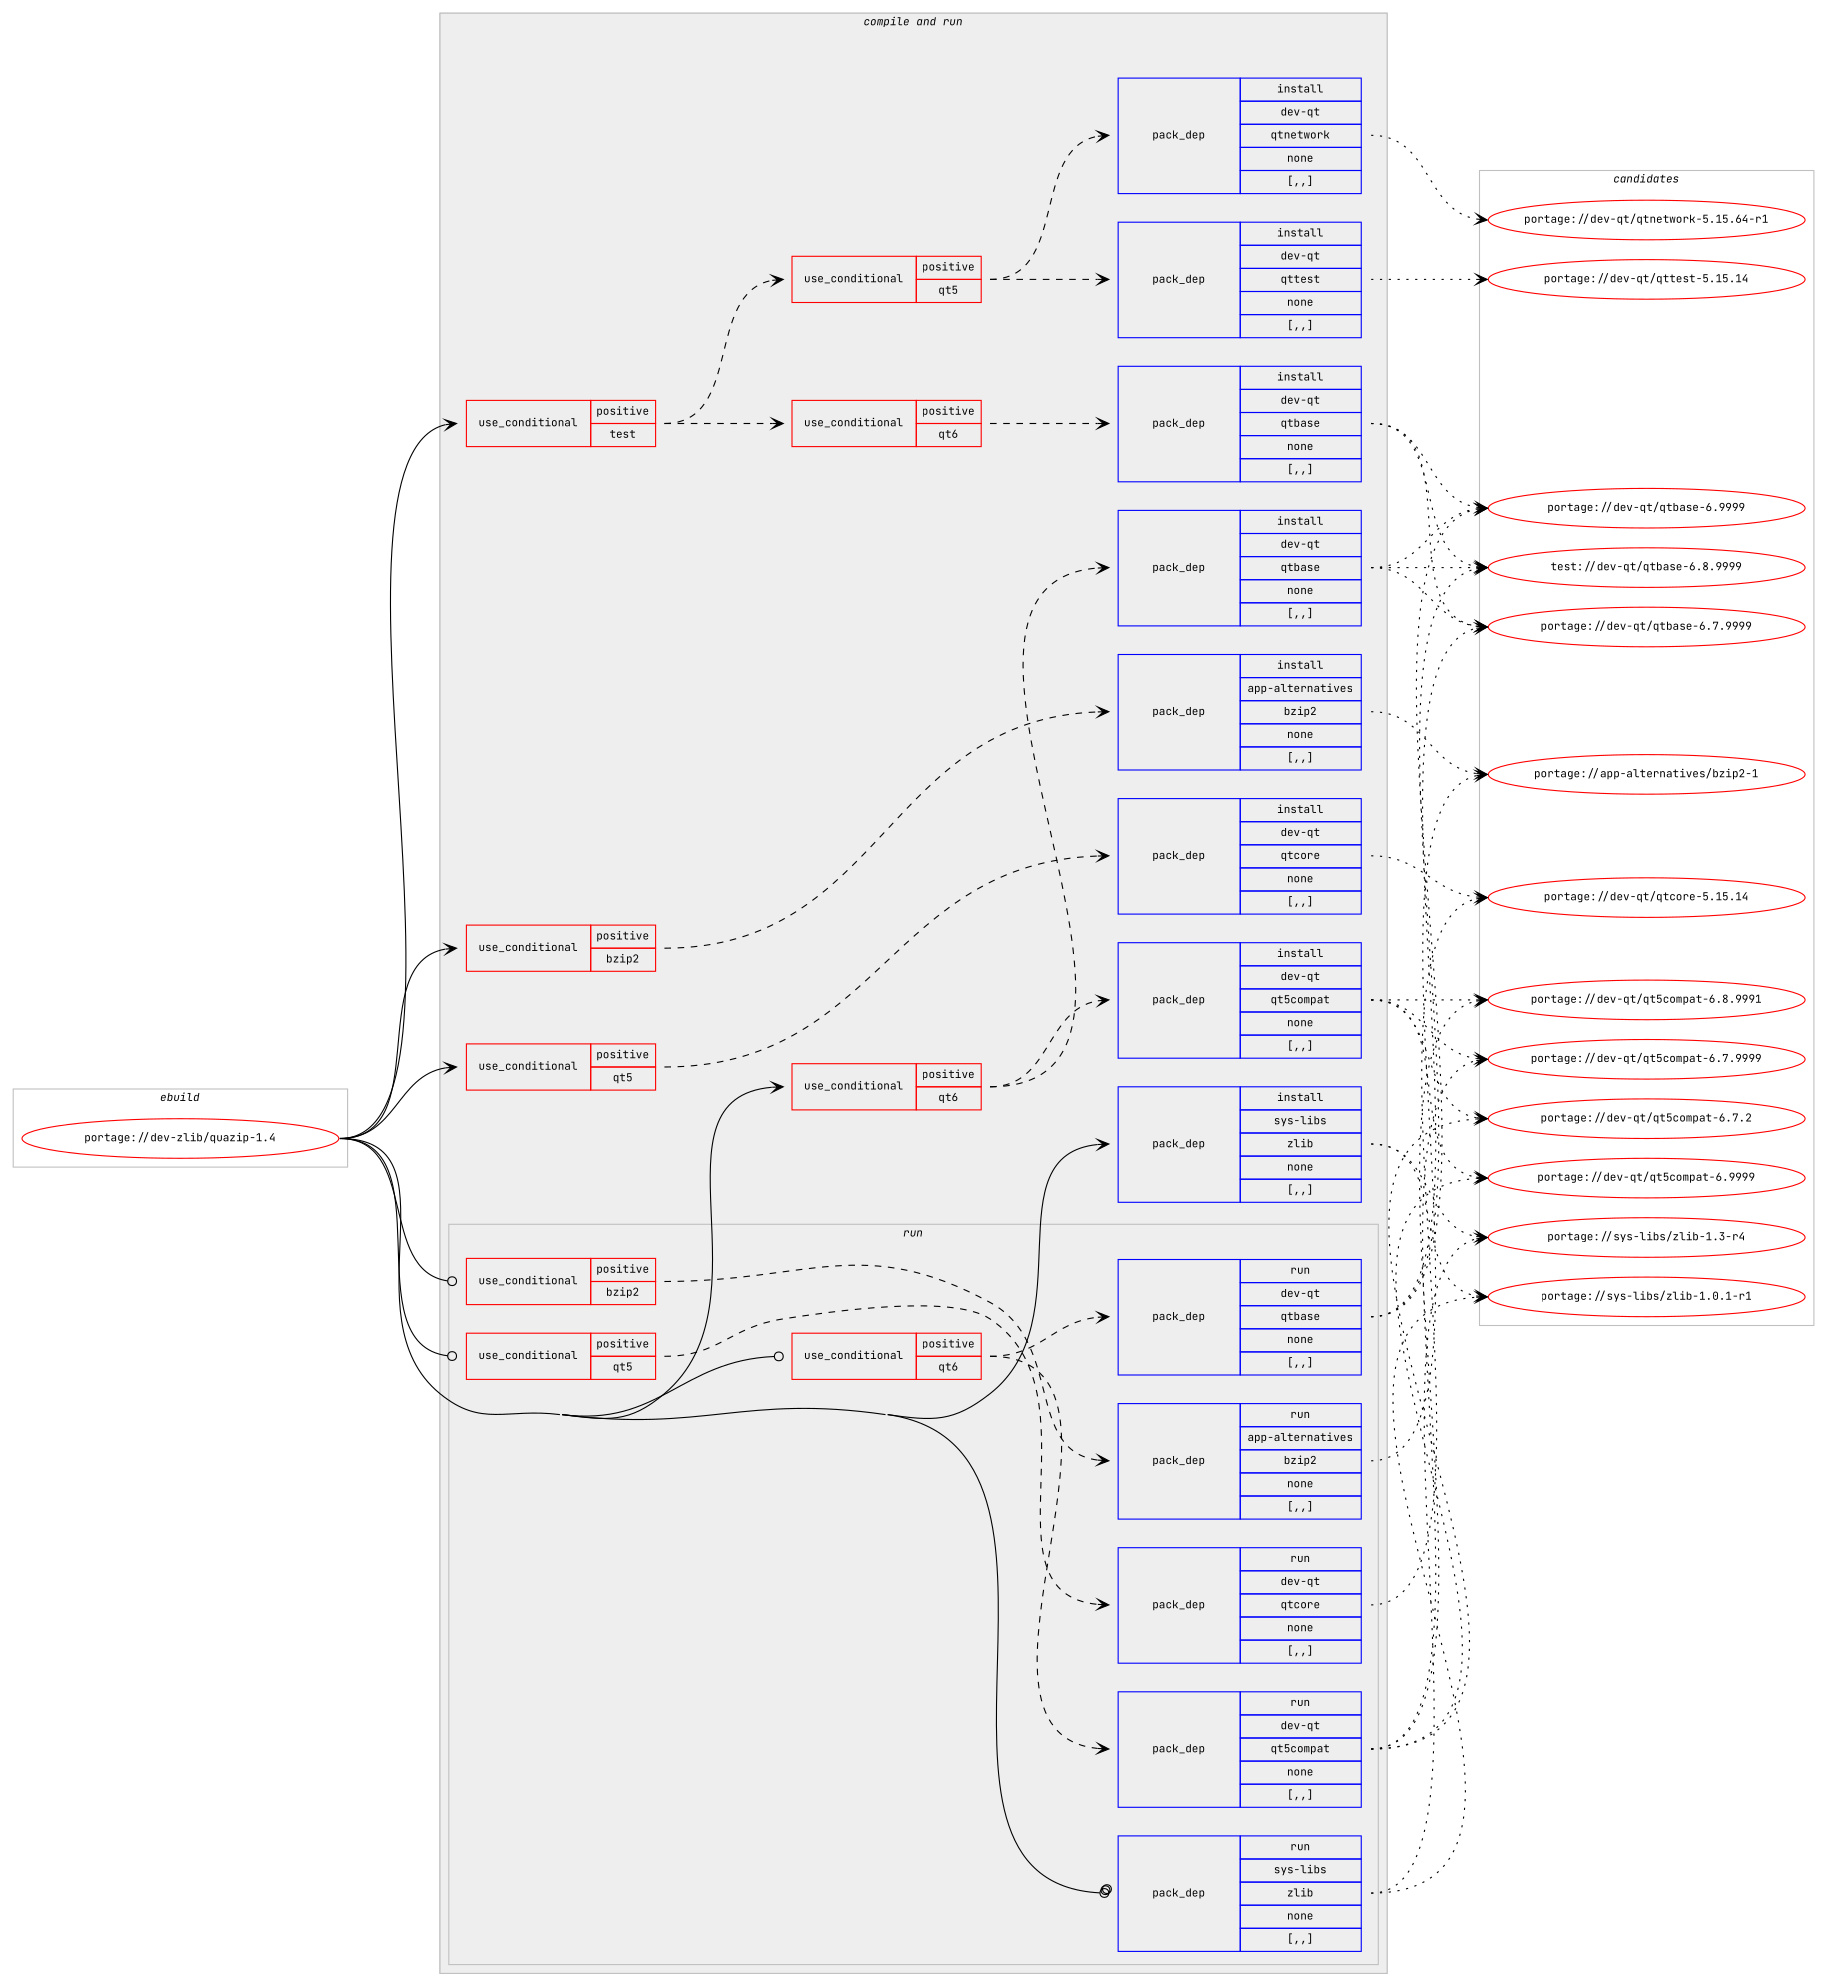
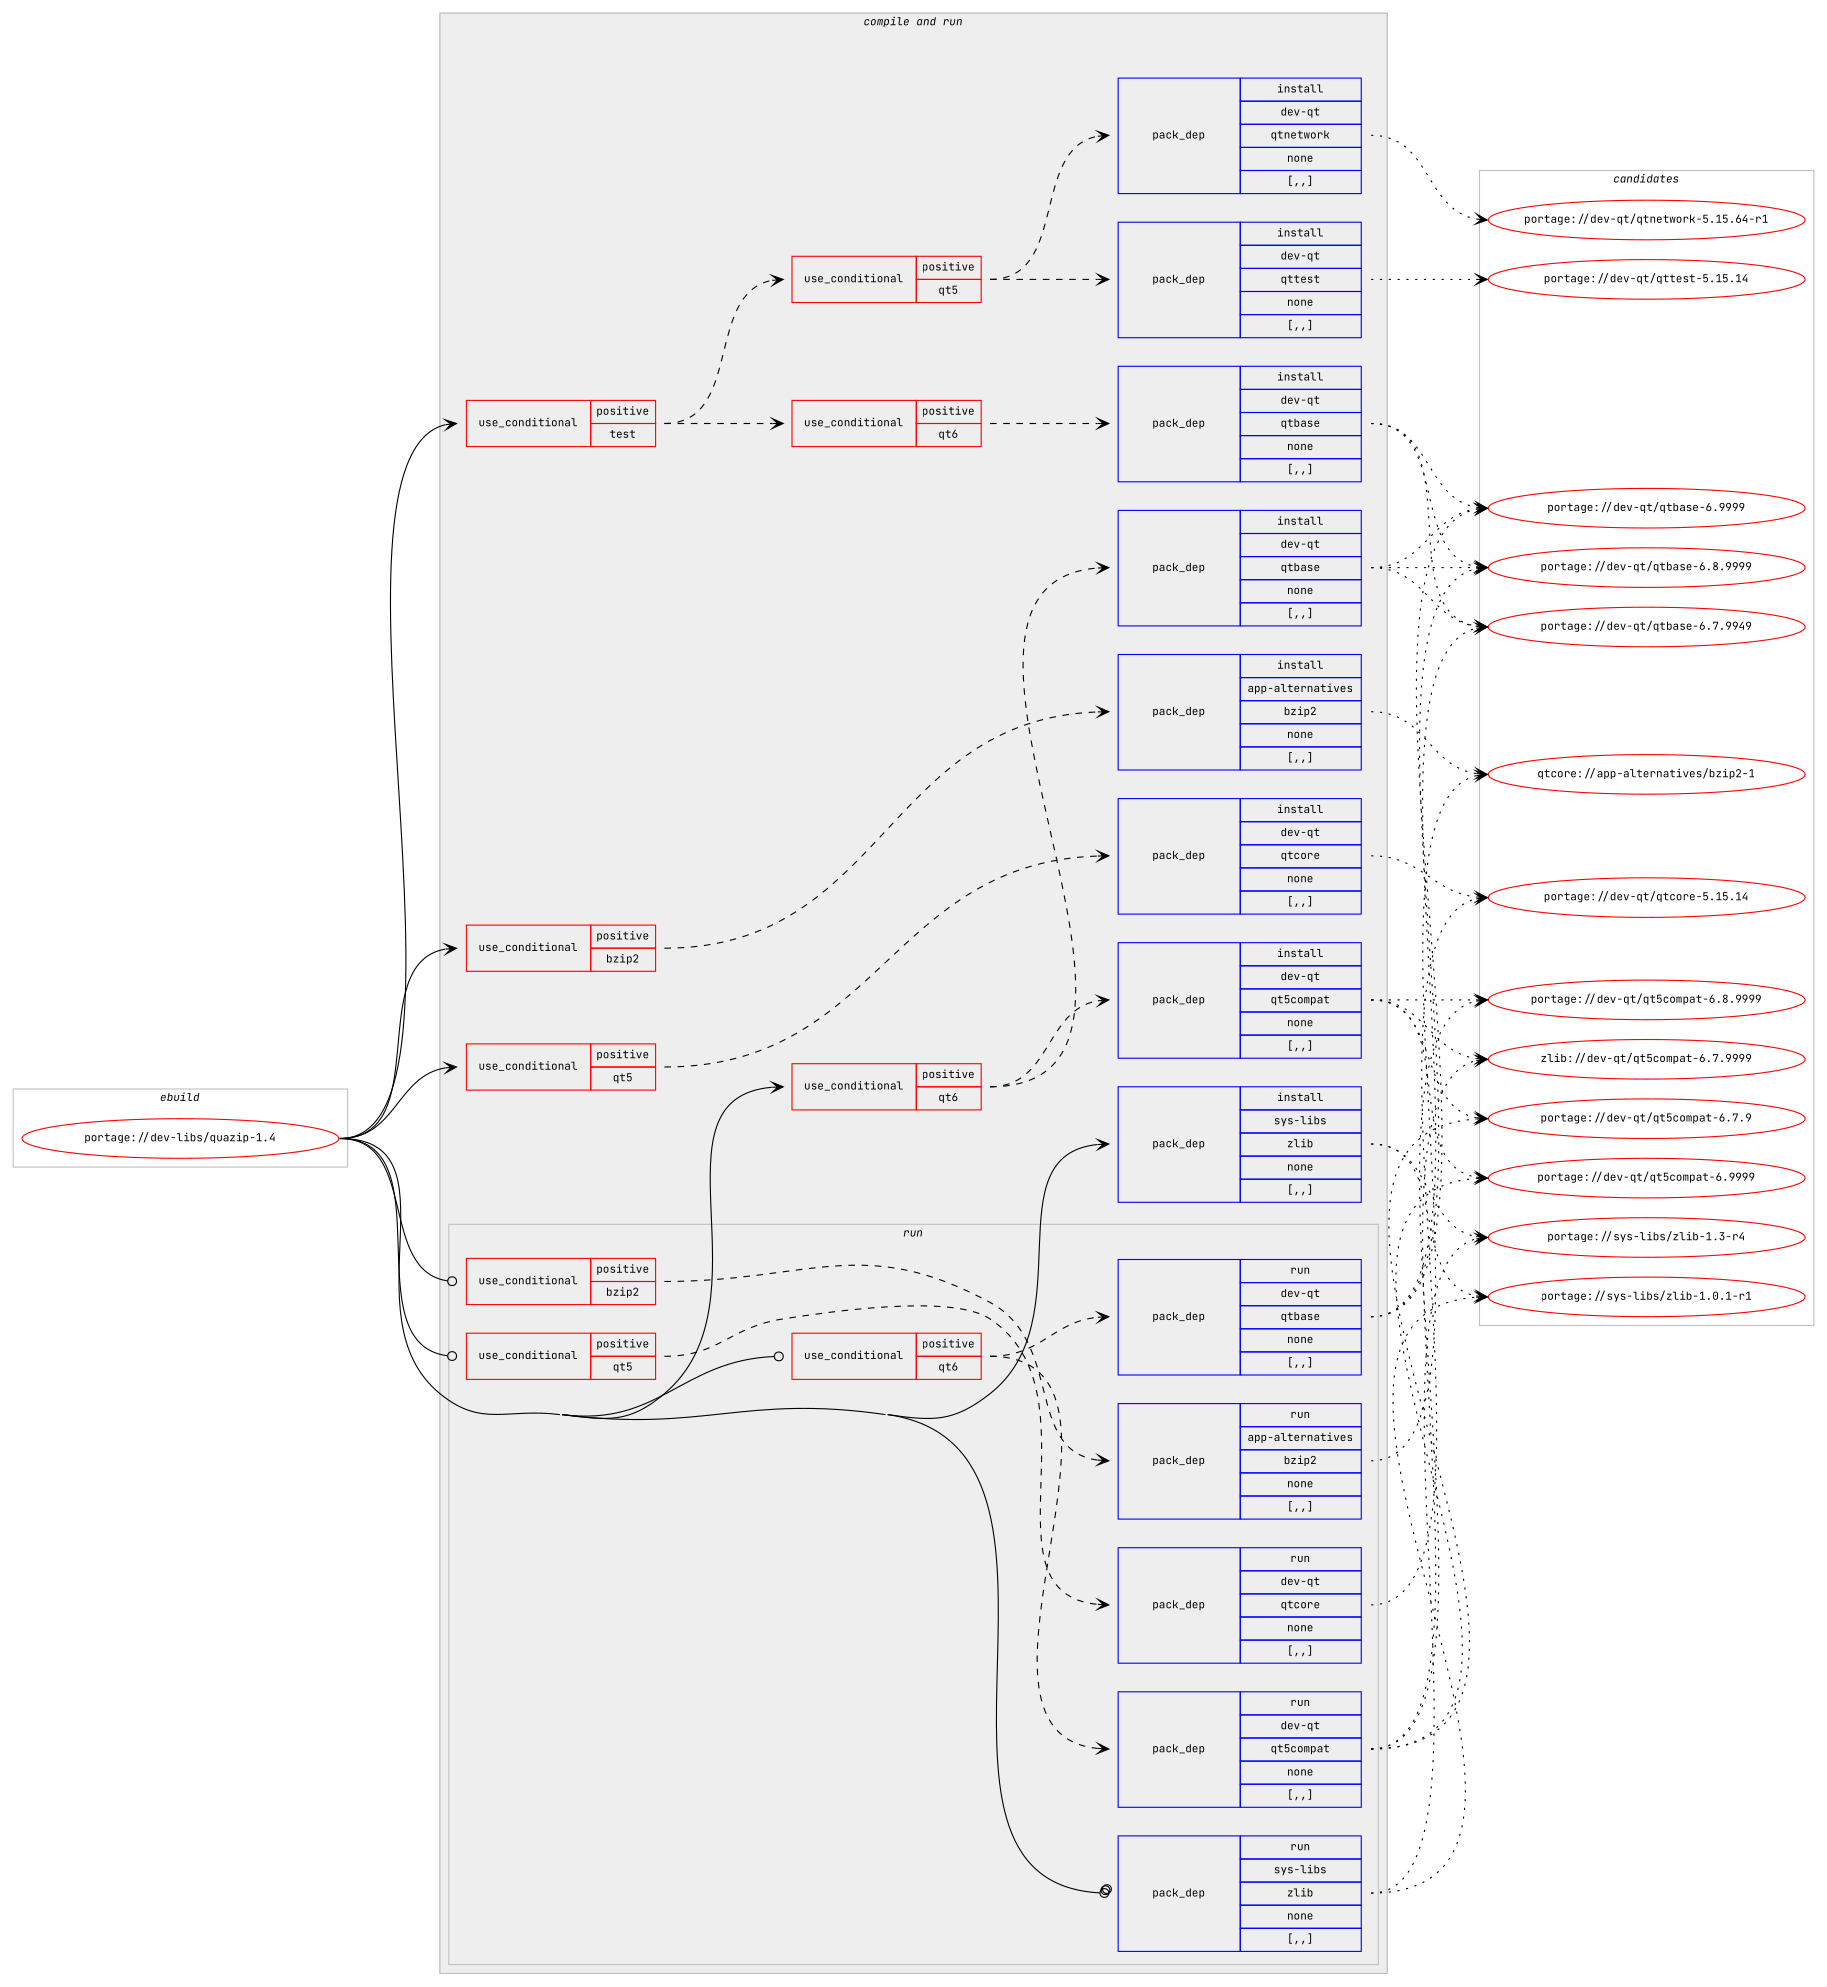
node "test://dev-qt/qtbase-6.8.9999": label "test://dev-qt/qtbase-6.8.9999" -> "portage://dev-qt/qtbase-6.8.9999"
node "portage://dev-qt/qtbase-6.7.9999": label "portage://dev-qt/qtbase-6.7.9999" -> "portage://dev-qt/qtbase-6.7.9949"
node "portage://app-alternatives/bzip2-1": label "portage://app-alternatives/bzip2-1" -> "qtcore://app-alternatives/bzip2-1"
node "portage://dev-qt/qt5compat-6.8.9991": label "portage://dev-qt/qt5compat-6.8.9991" -> "portage://dev-qt/qt5compat-6.8.9999"
node "portage://dev-qt/qt5compat-6.7.9999": label "portage://dev-qt/qt5compat-6.7.9999" -> "zlib://dev-qt/qt5compat-6.7.9999"
node "portage://dev-qt/qt5compat-6.7.2": label "portage://dev-qt/qt5compat-6.7.2" -> "portage://dev-qt/qt5compat-6.7.9"
node "portage://dev-zlib/quazip-1.4": label "portage://dev-zlib/quazip-1.4" -> "portage://dev-libs/quazip-1.4"
